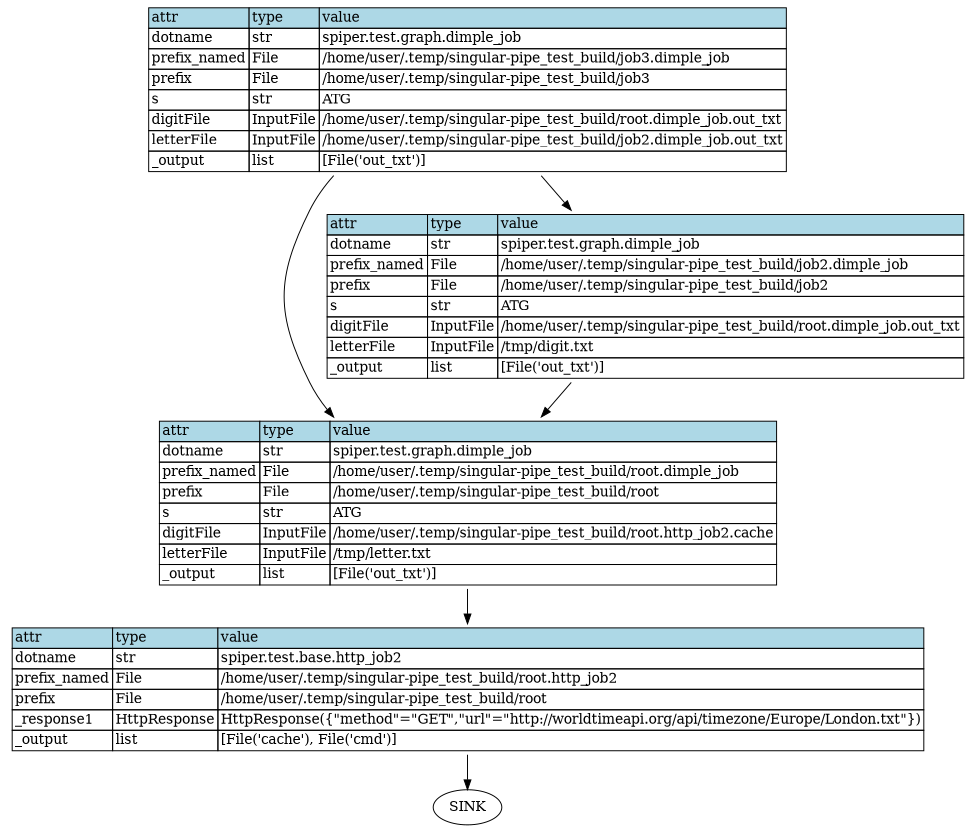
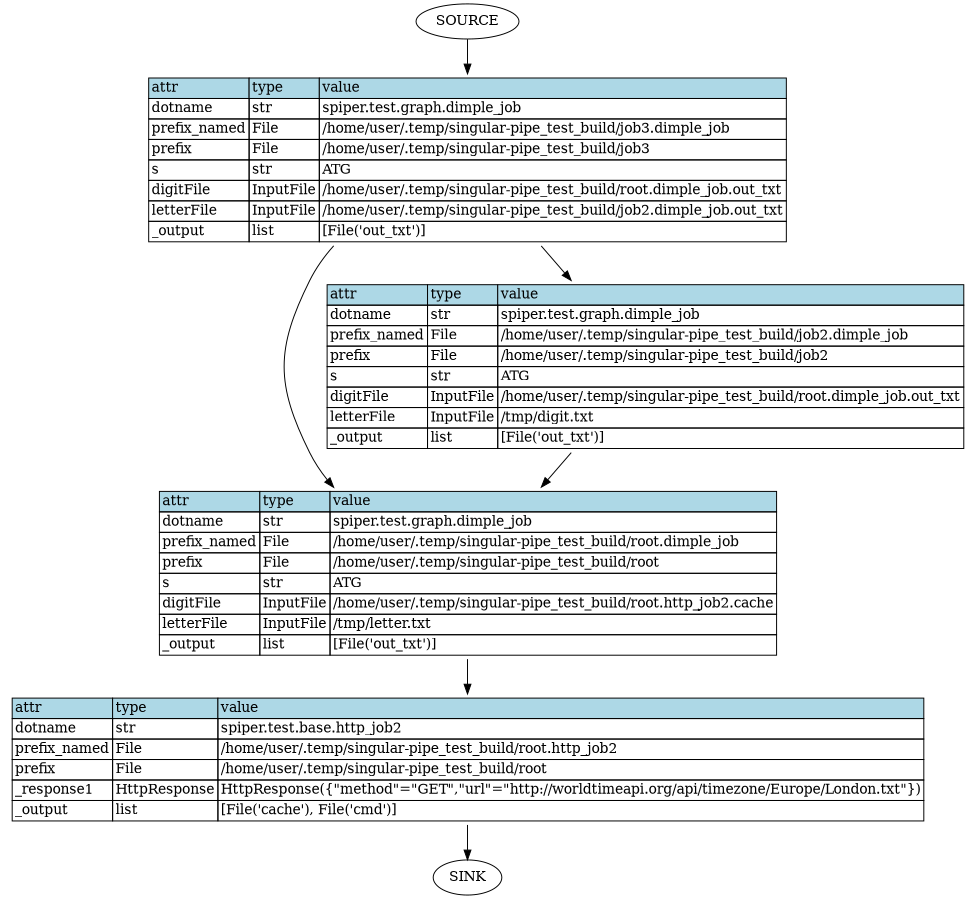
node "SOURCE": added
